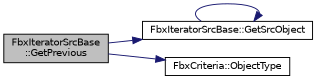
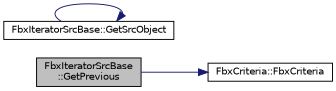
edge "FbxIteratorSrcBase ::GetPrevious" -> "FbxIteratorSrcBase::GetSrcObject": removed
node "FbxCriteria::ObjectType": label "FbxCriteria::ObjectType" -> "FbxCriteria::FbxCriteria"
